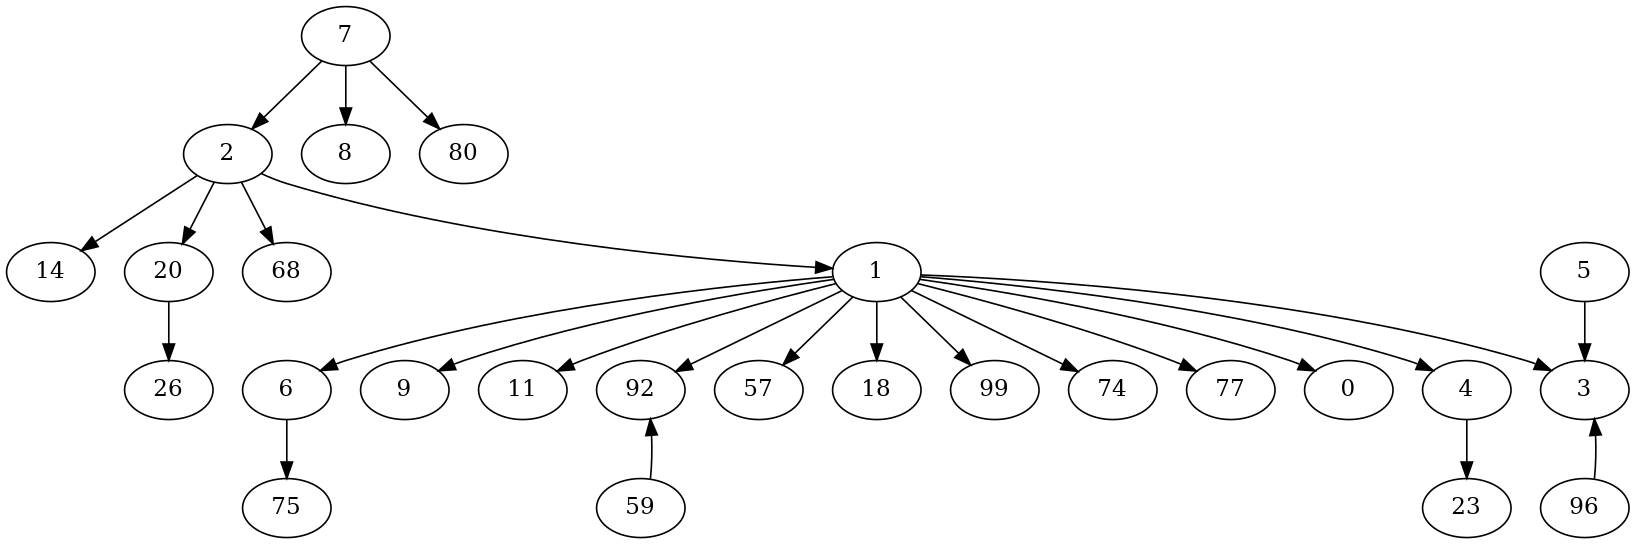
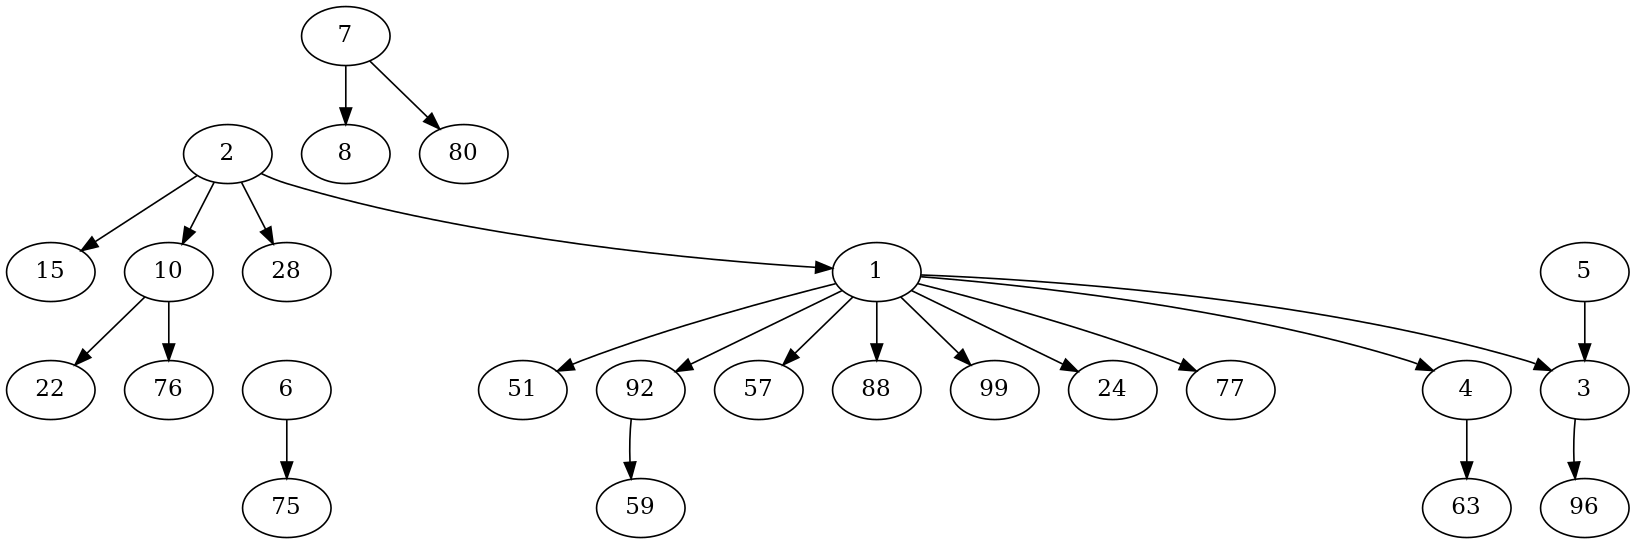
edge "7" -> "2": removed
node "14": label "14" -> "15"
node "20": label "20" -> "10"
node "68": label "68" -> "28"
edge "1" -> "6": removed
node "22": added
node "26": label "26" -> "76"
node "9": removed
node "11": label "11" -> "51"
node "18": label "18" -> "88"
node "74": label "74" -> "24"
node "0": removed
edge "59" -> "92": reversed
edge "96" -> "3": reversed
node "23": label "23" -> "63"
